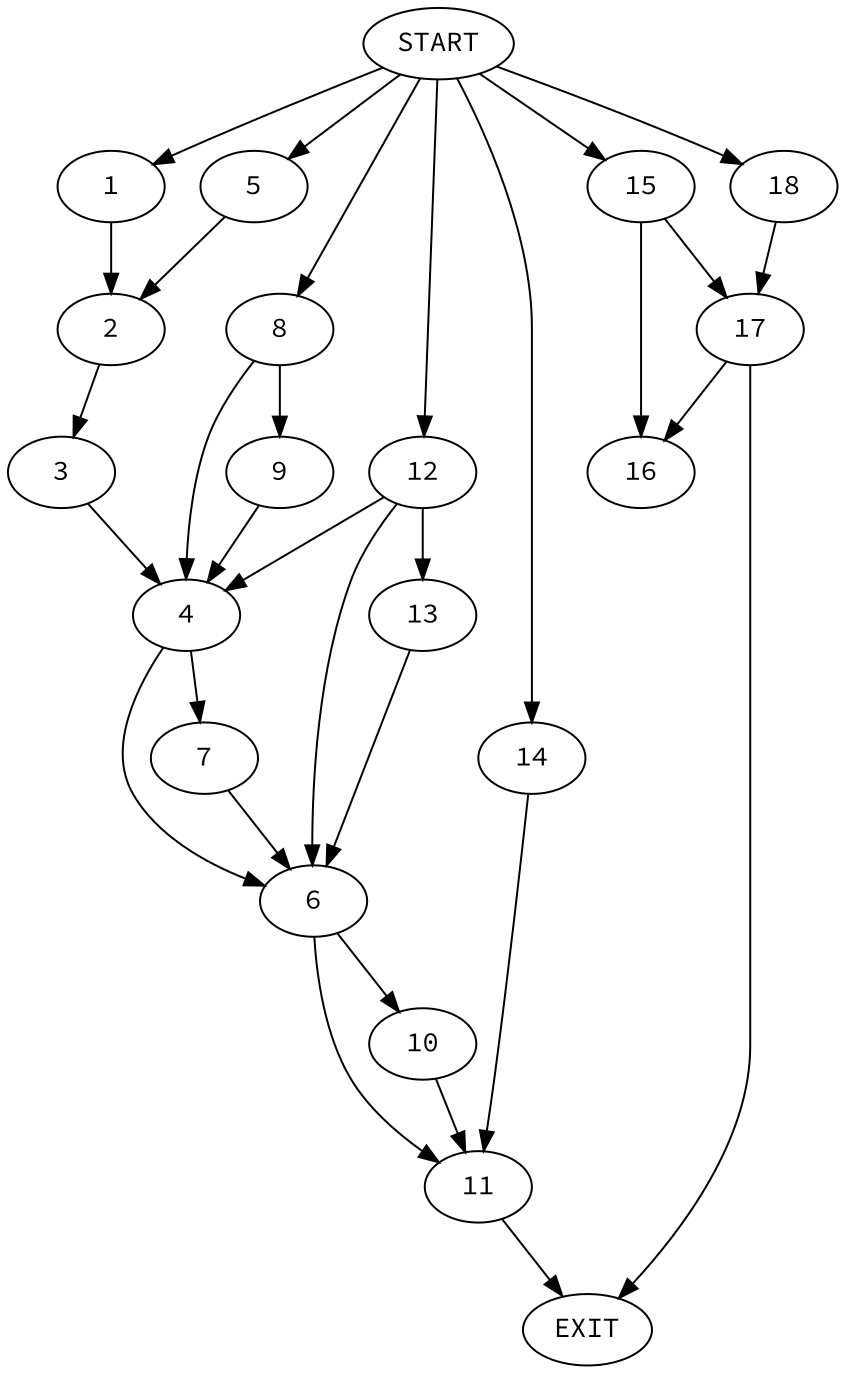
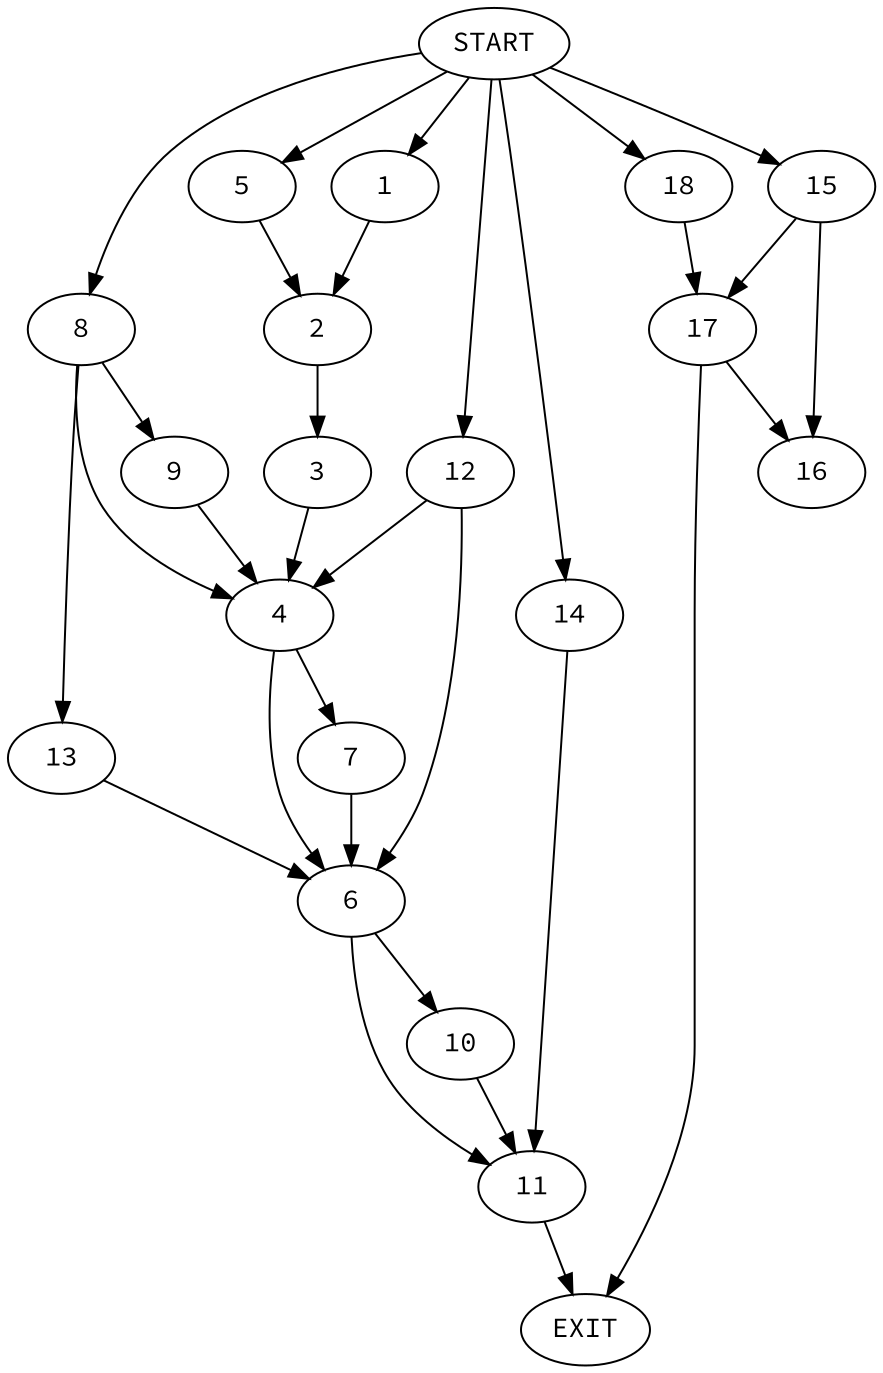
edge "12" -> "13": now "8" -> "13"
